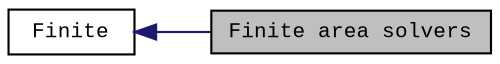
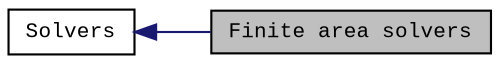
node "Finite": label "Finite" -> "Solvers"
